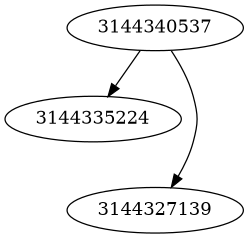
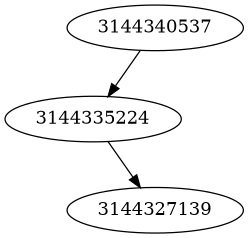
edge "3144340537" -> "3144327139": now "3144335224" -> "3144327139"
